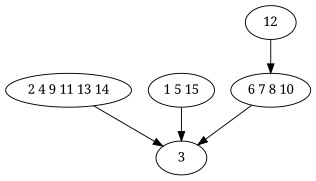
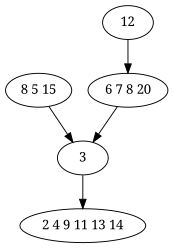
node "1 5 15": label "1 5 15" -> "8 5 15"
node "6 7 8 10": label "6 7 8 10" -> "6 7 8 20"
edge "2 4 9 11 13 14" -> "3": reversed
